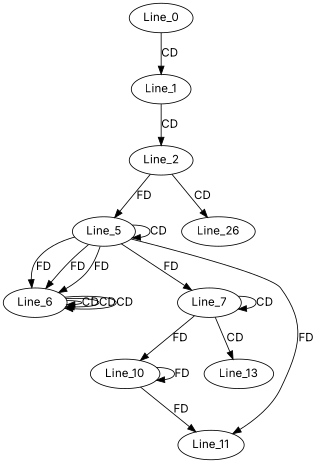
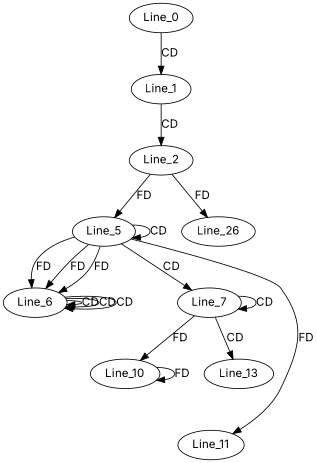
edge "Line_2" -> "Line_26": label "CD" -> "FD"
edge "Line_5" -> "Line_7": label "FD" -> "CD"
edge "Line_10" -> "Line_11": removed, label "FD"
